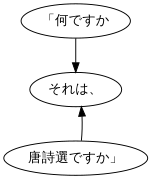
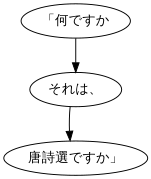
edge "唐詩選ですか」" -> "それは、": reversed
